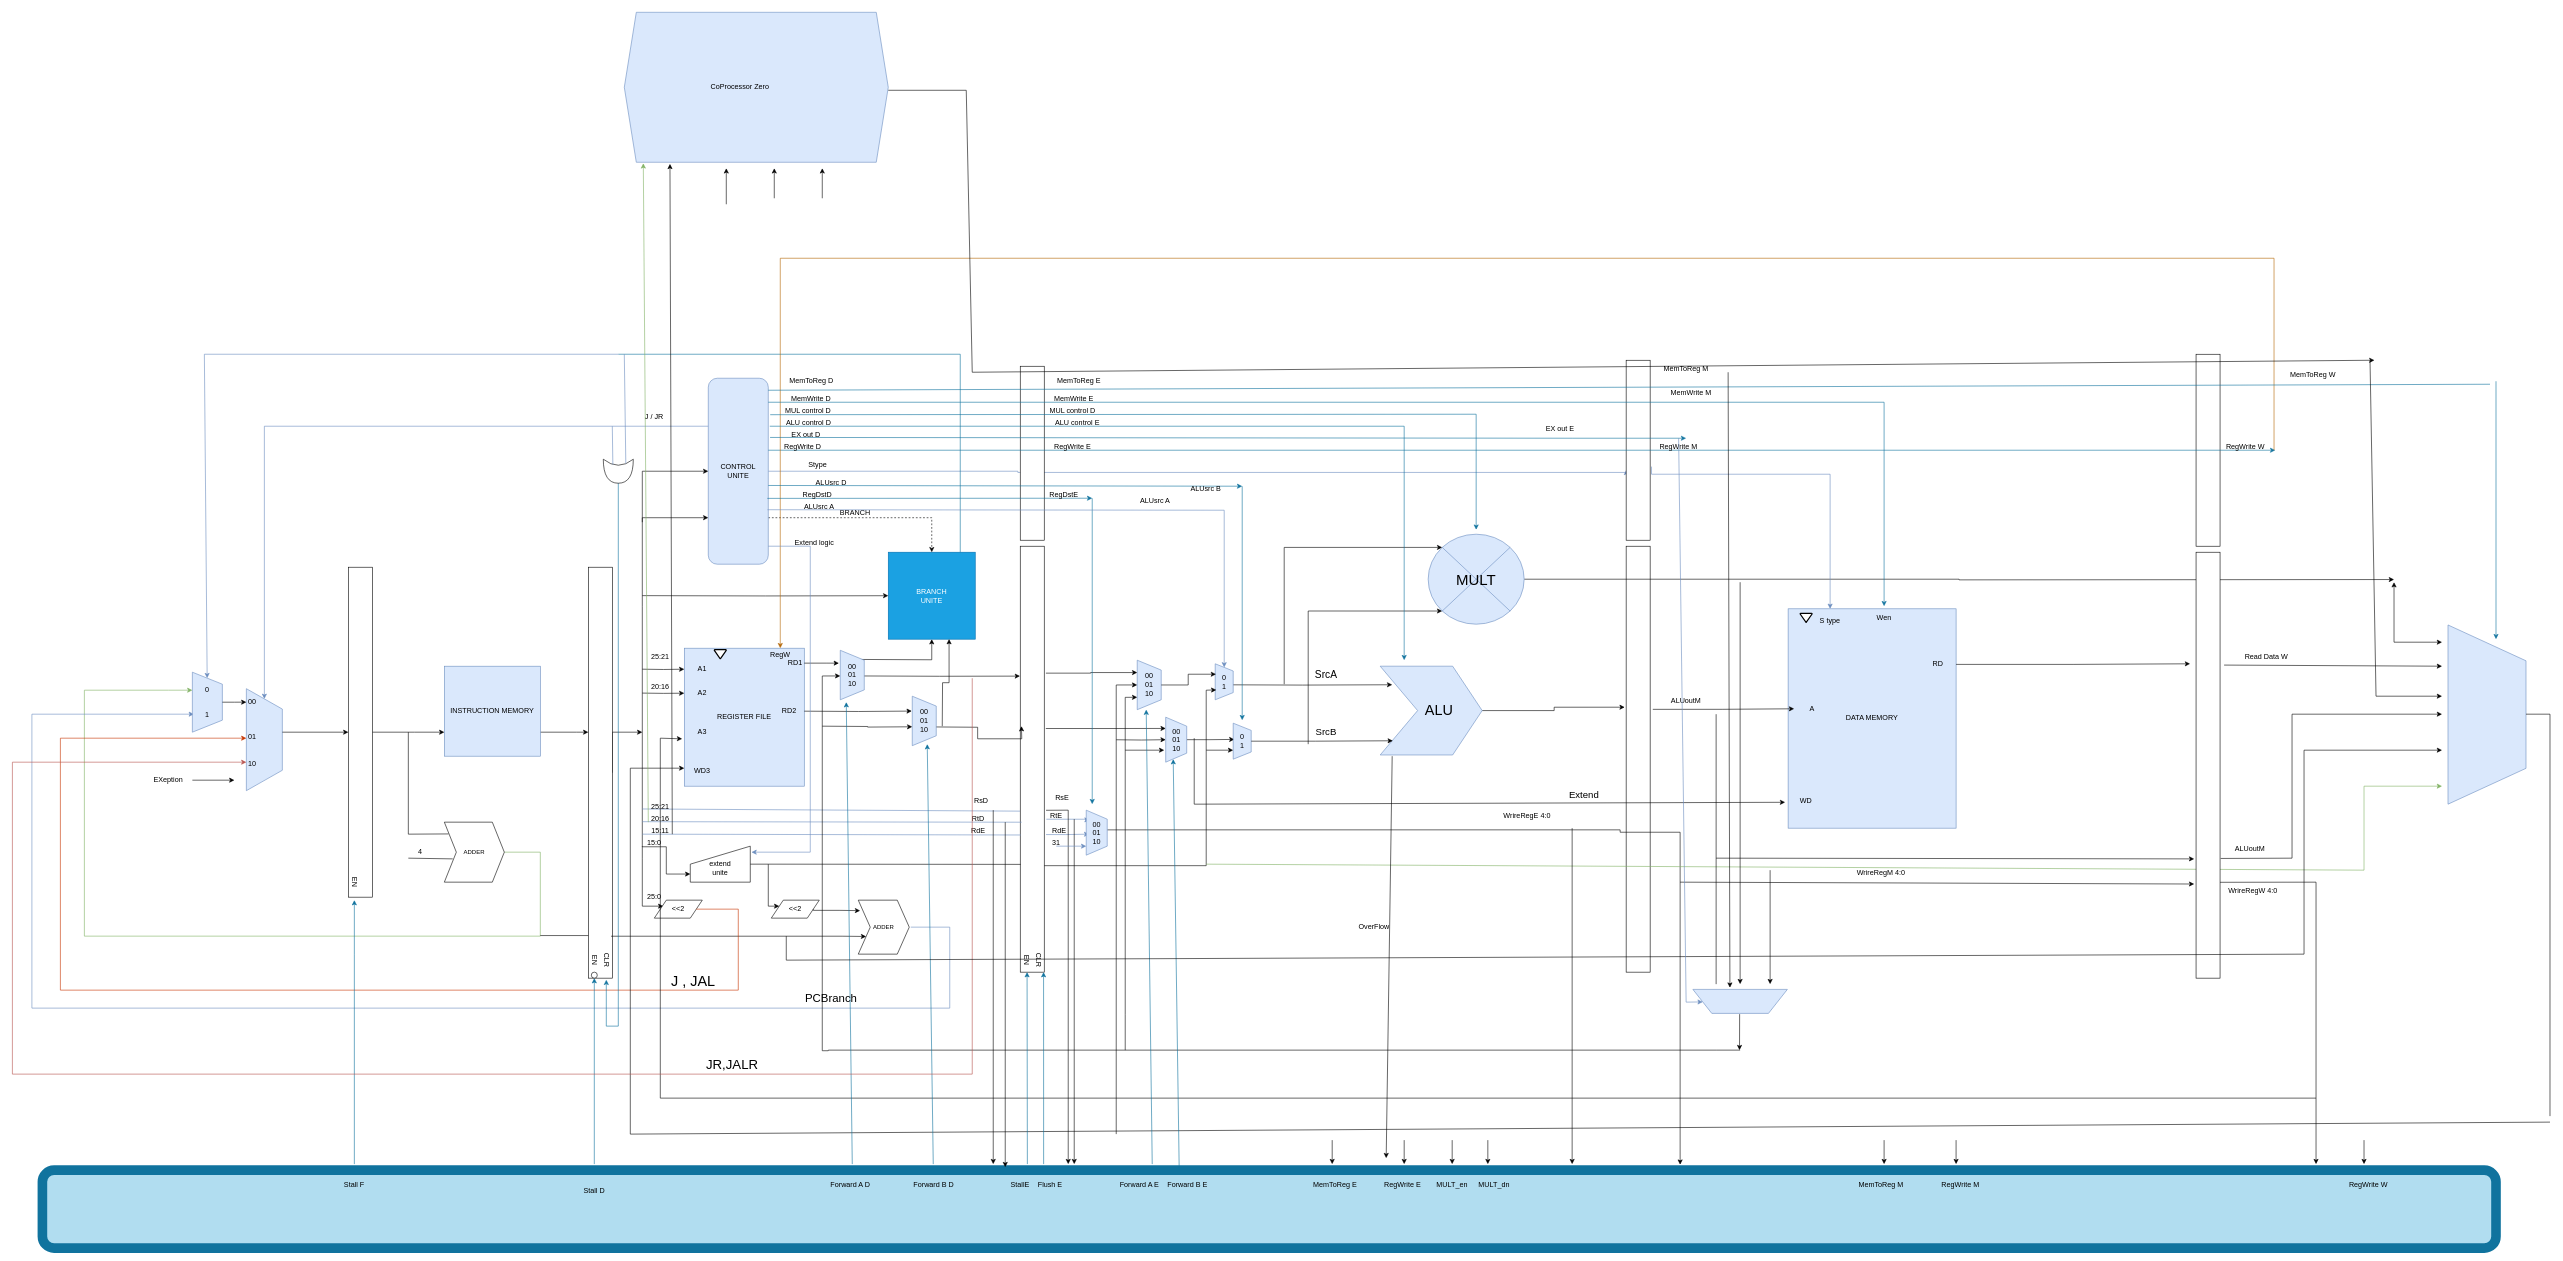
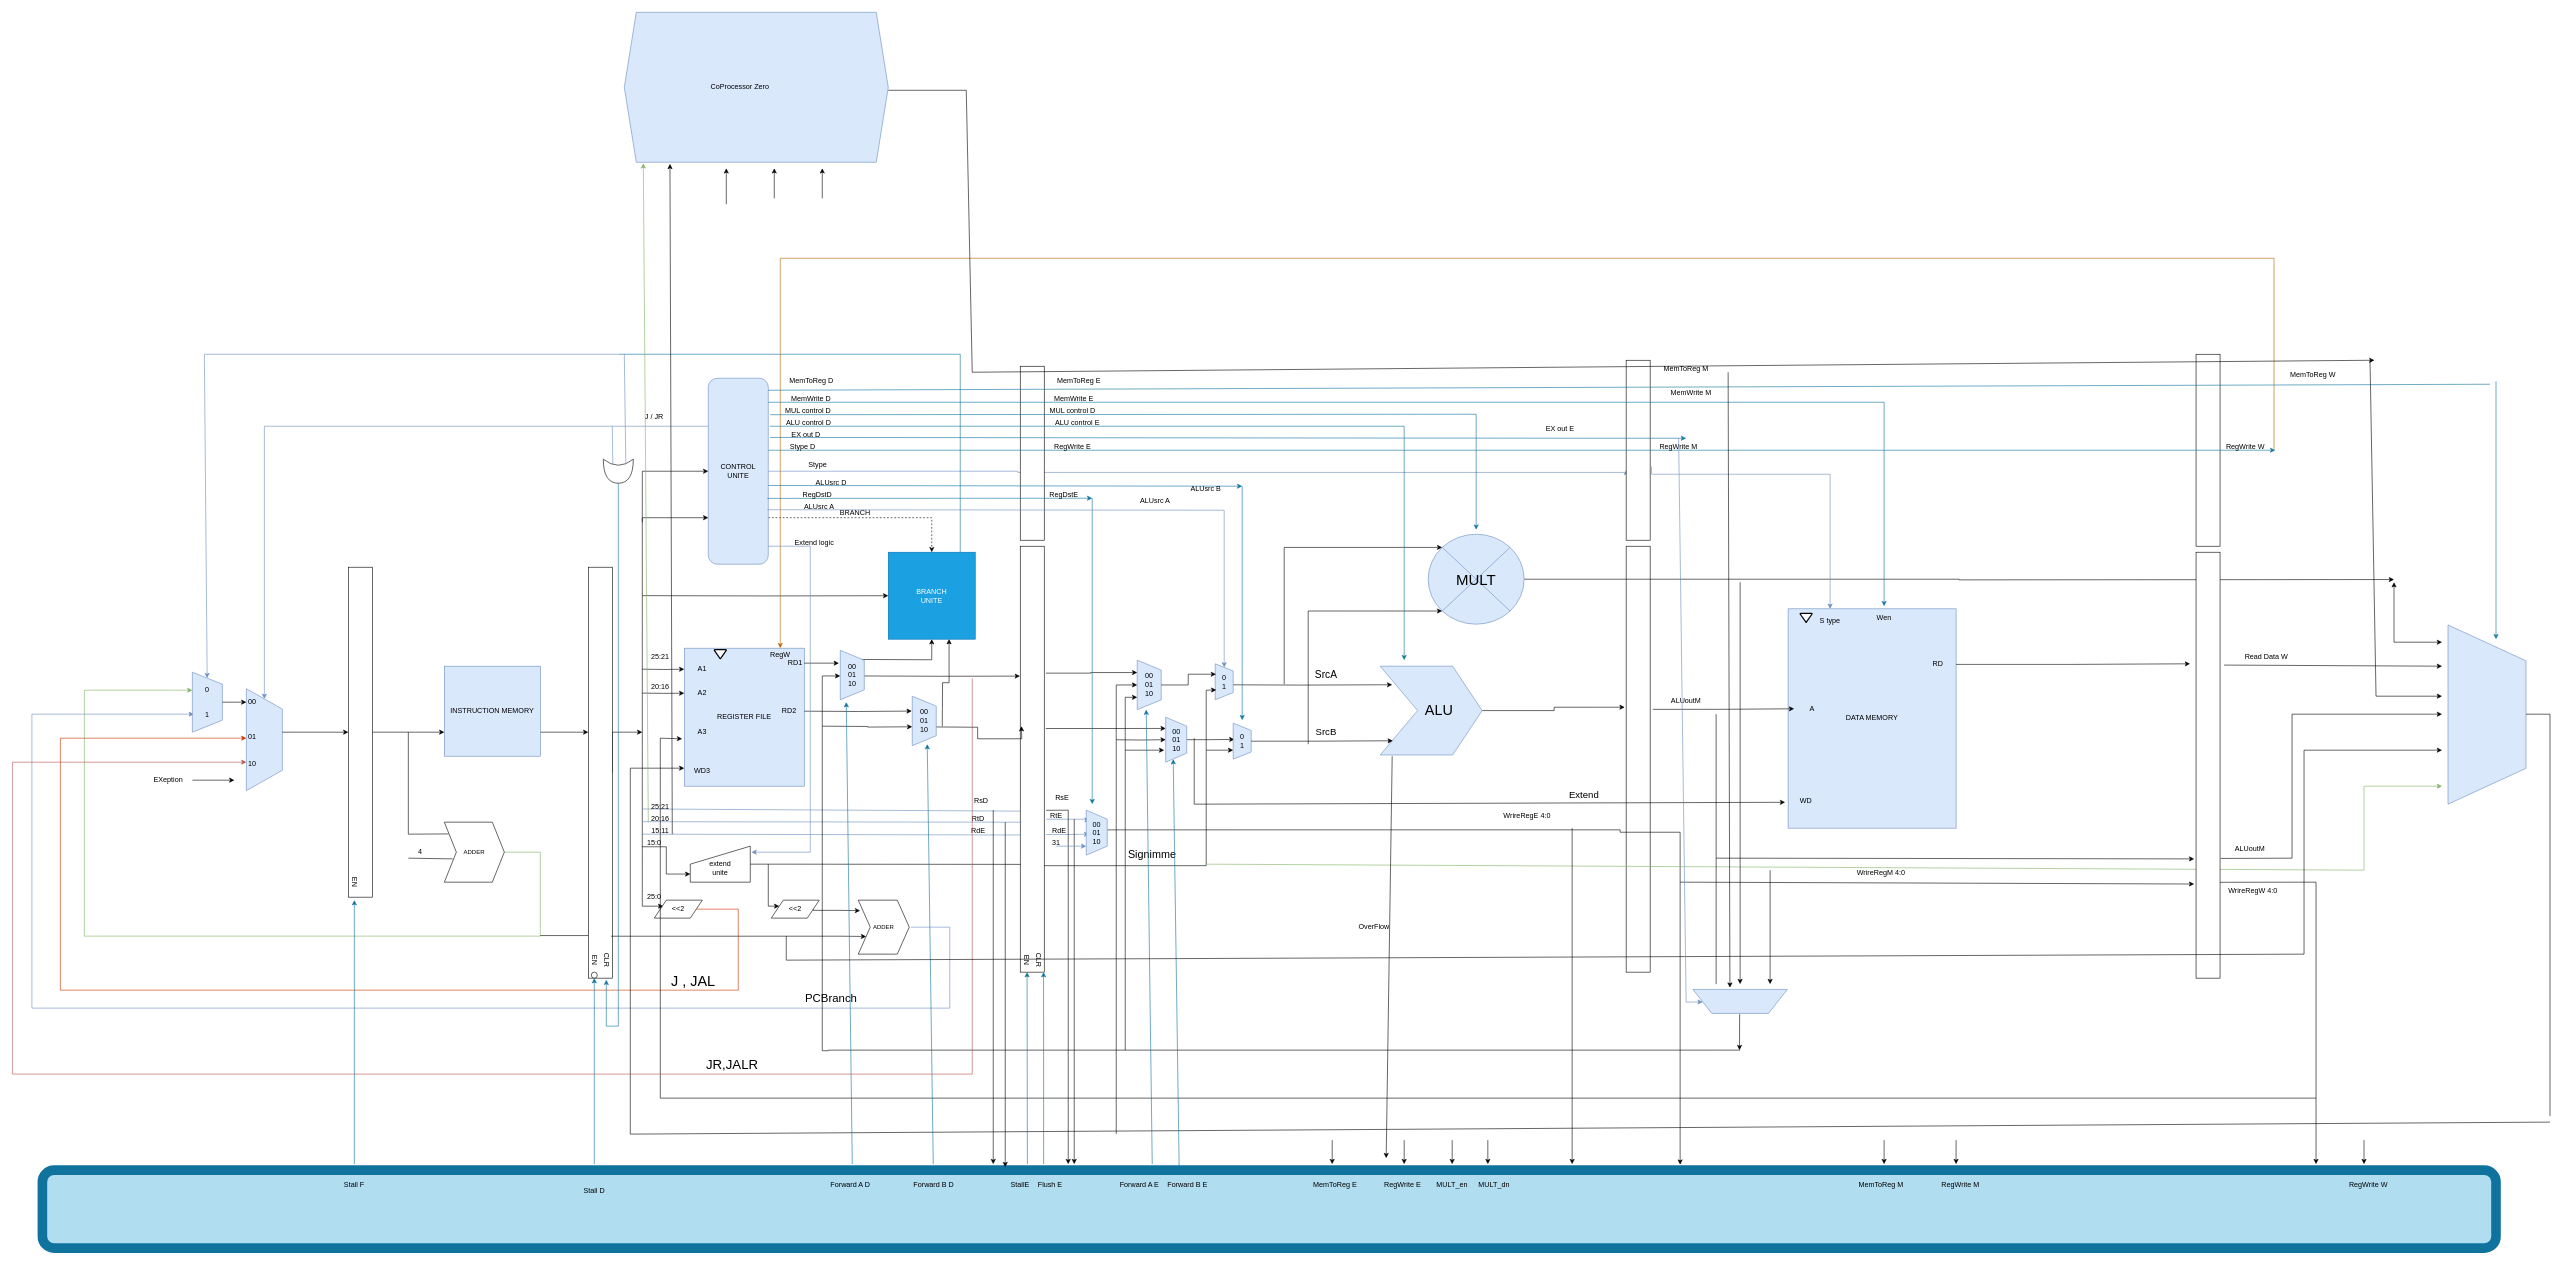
node "RegWrite D": label "RegWrite D" -> "Stype D"
node "Signimme": added
